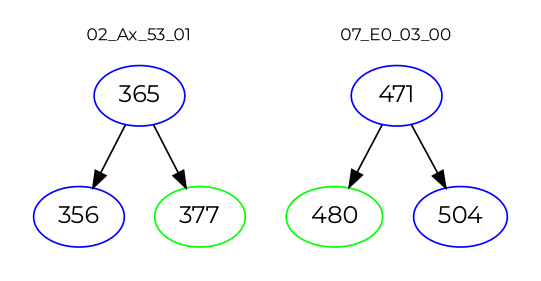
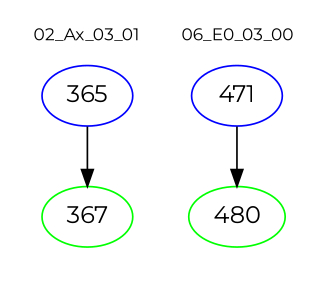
cluster "02_Ax_53_01": label "02_Ax_53_01" -> "02_Ax_03_01"
cluster "07_E0_03_00": label "07_E0_03_00" -> "06_E0_03_00"
node "356": removed
node "377": label "377" -> "367"
node "504": removed
